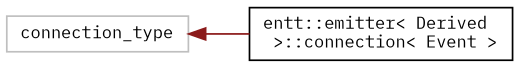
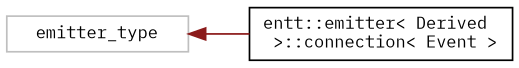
node "connection_type": label "connection_type" -> "emitter_type"
